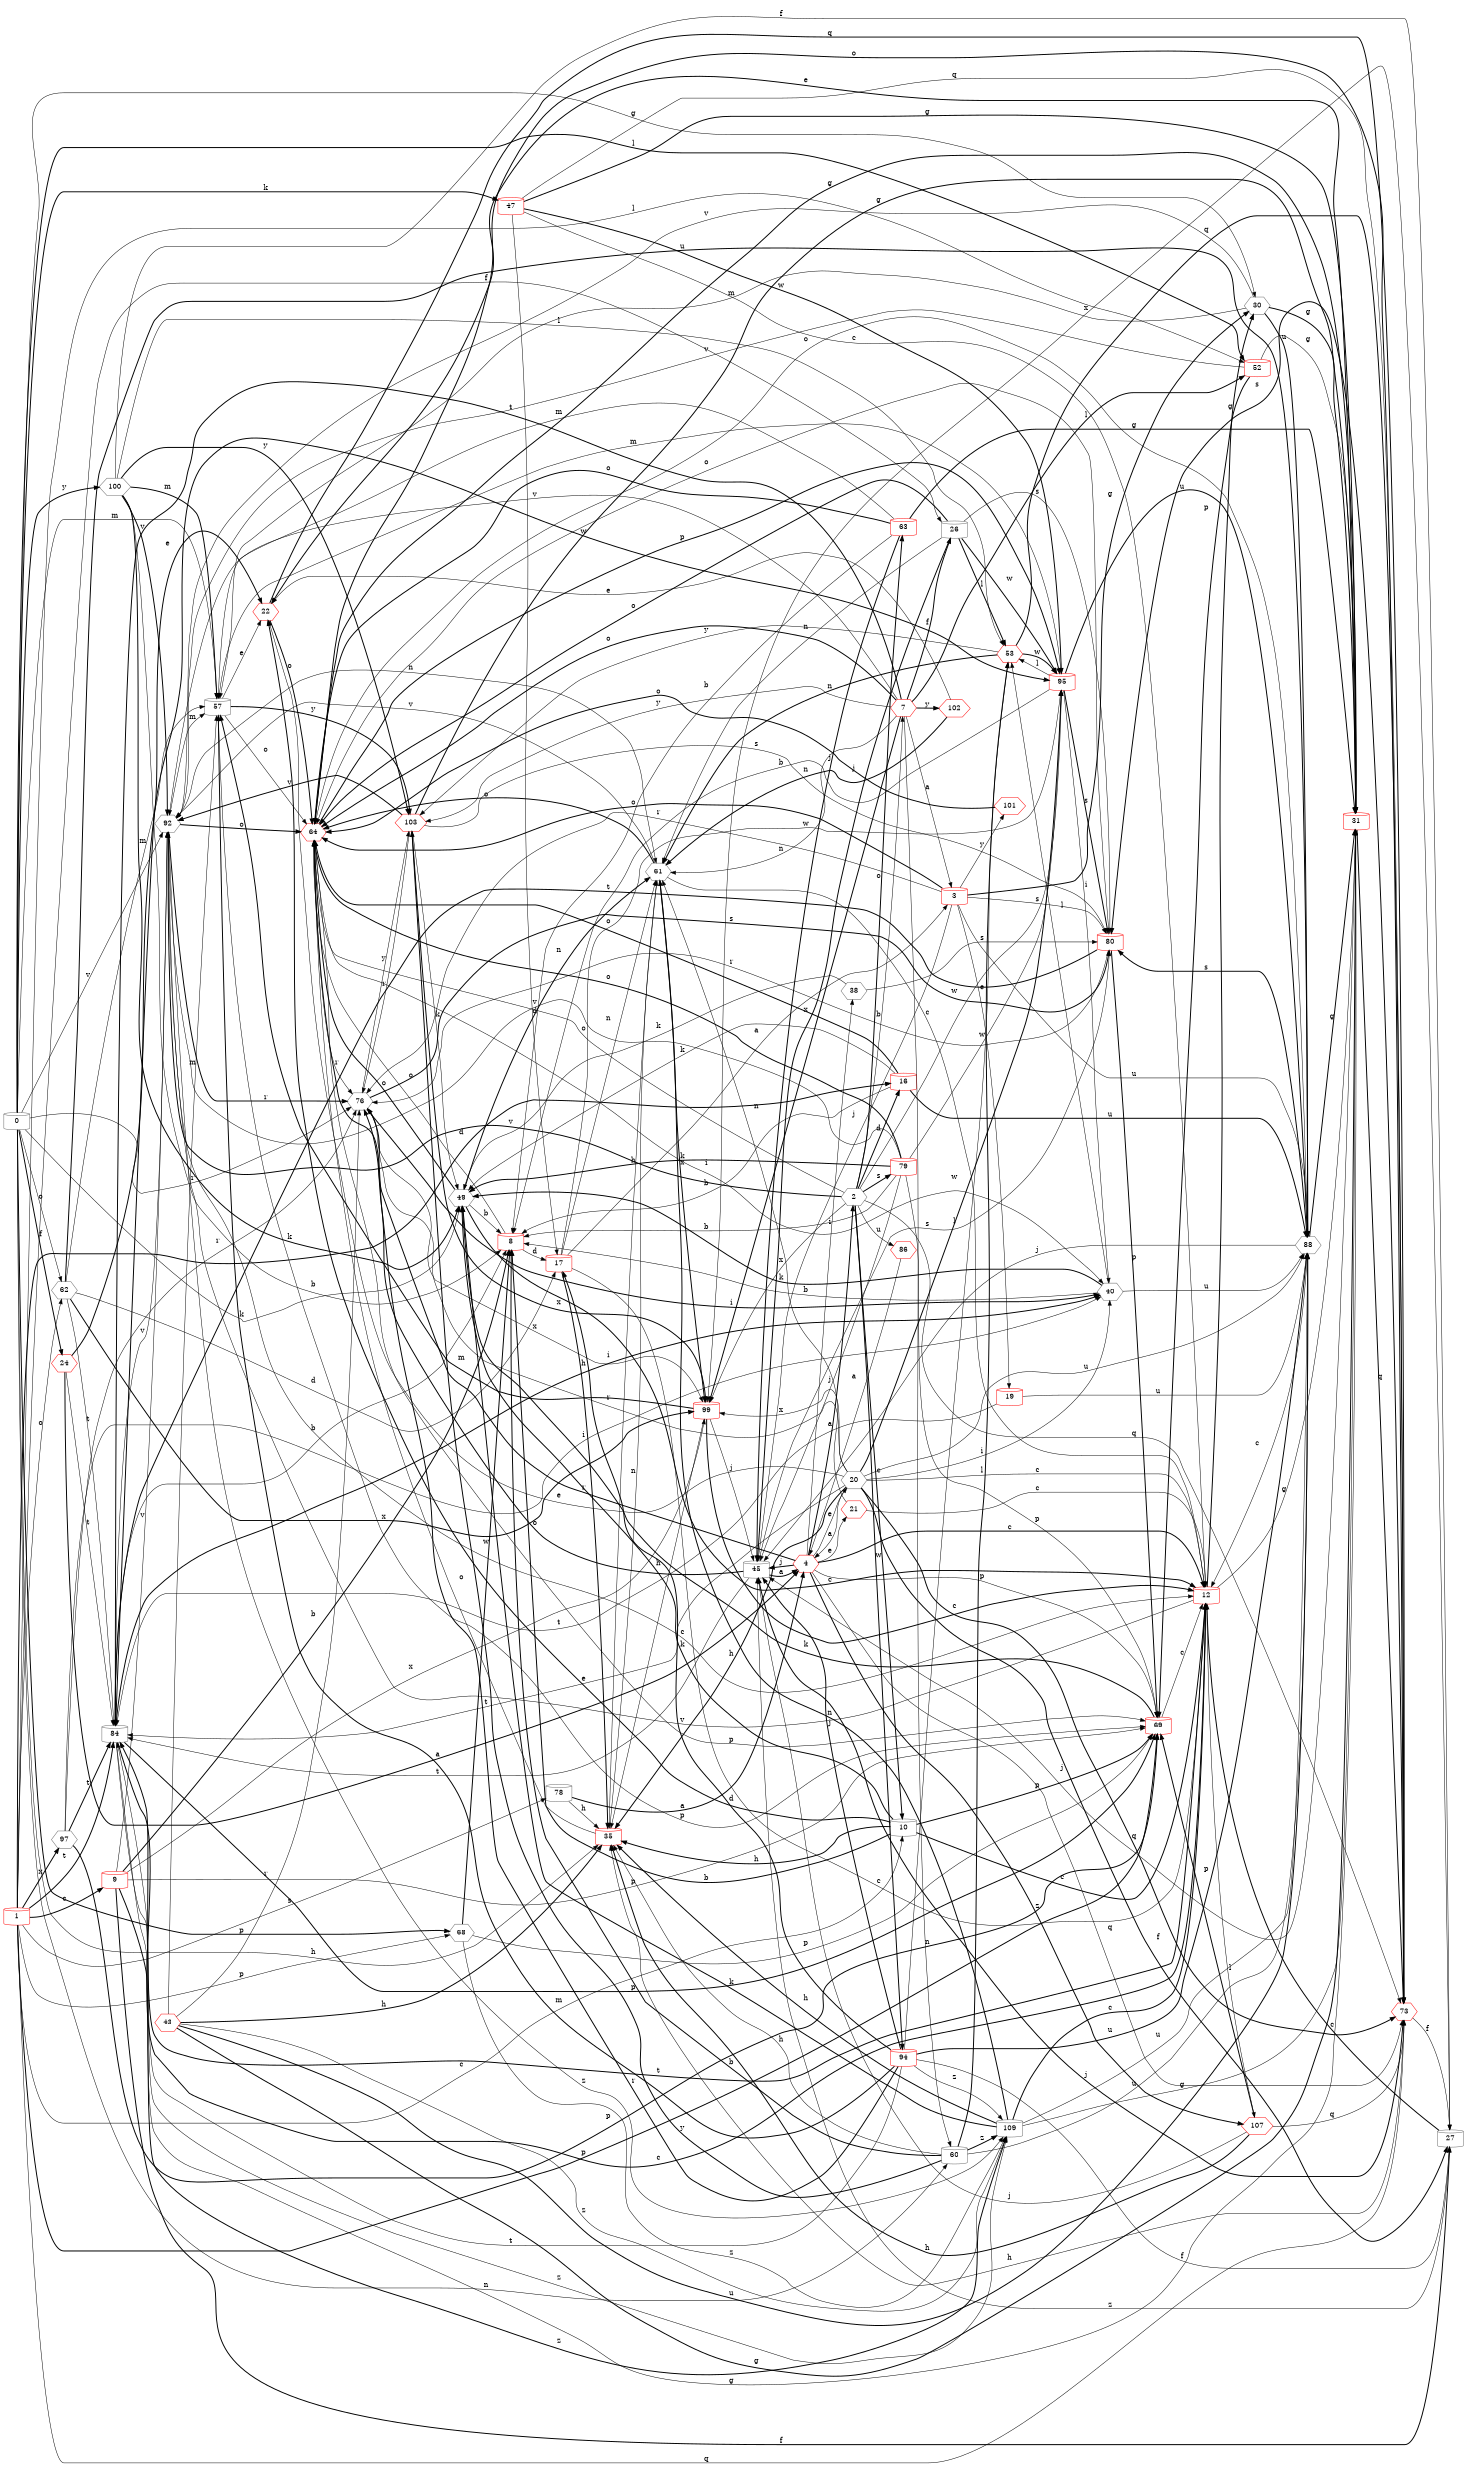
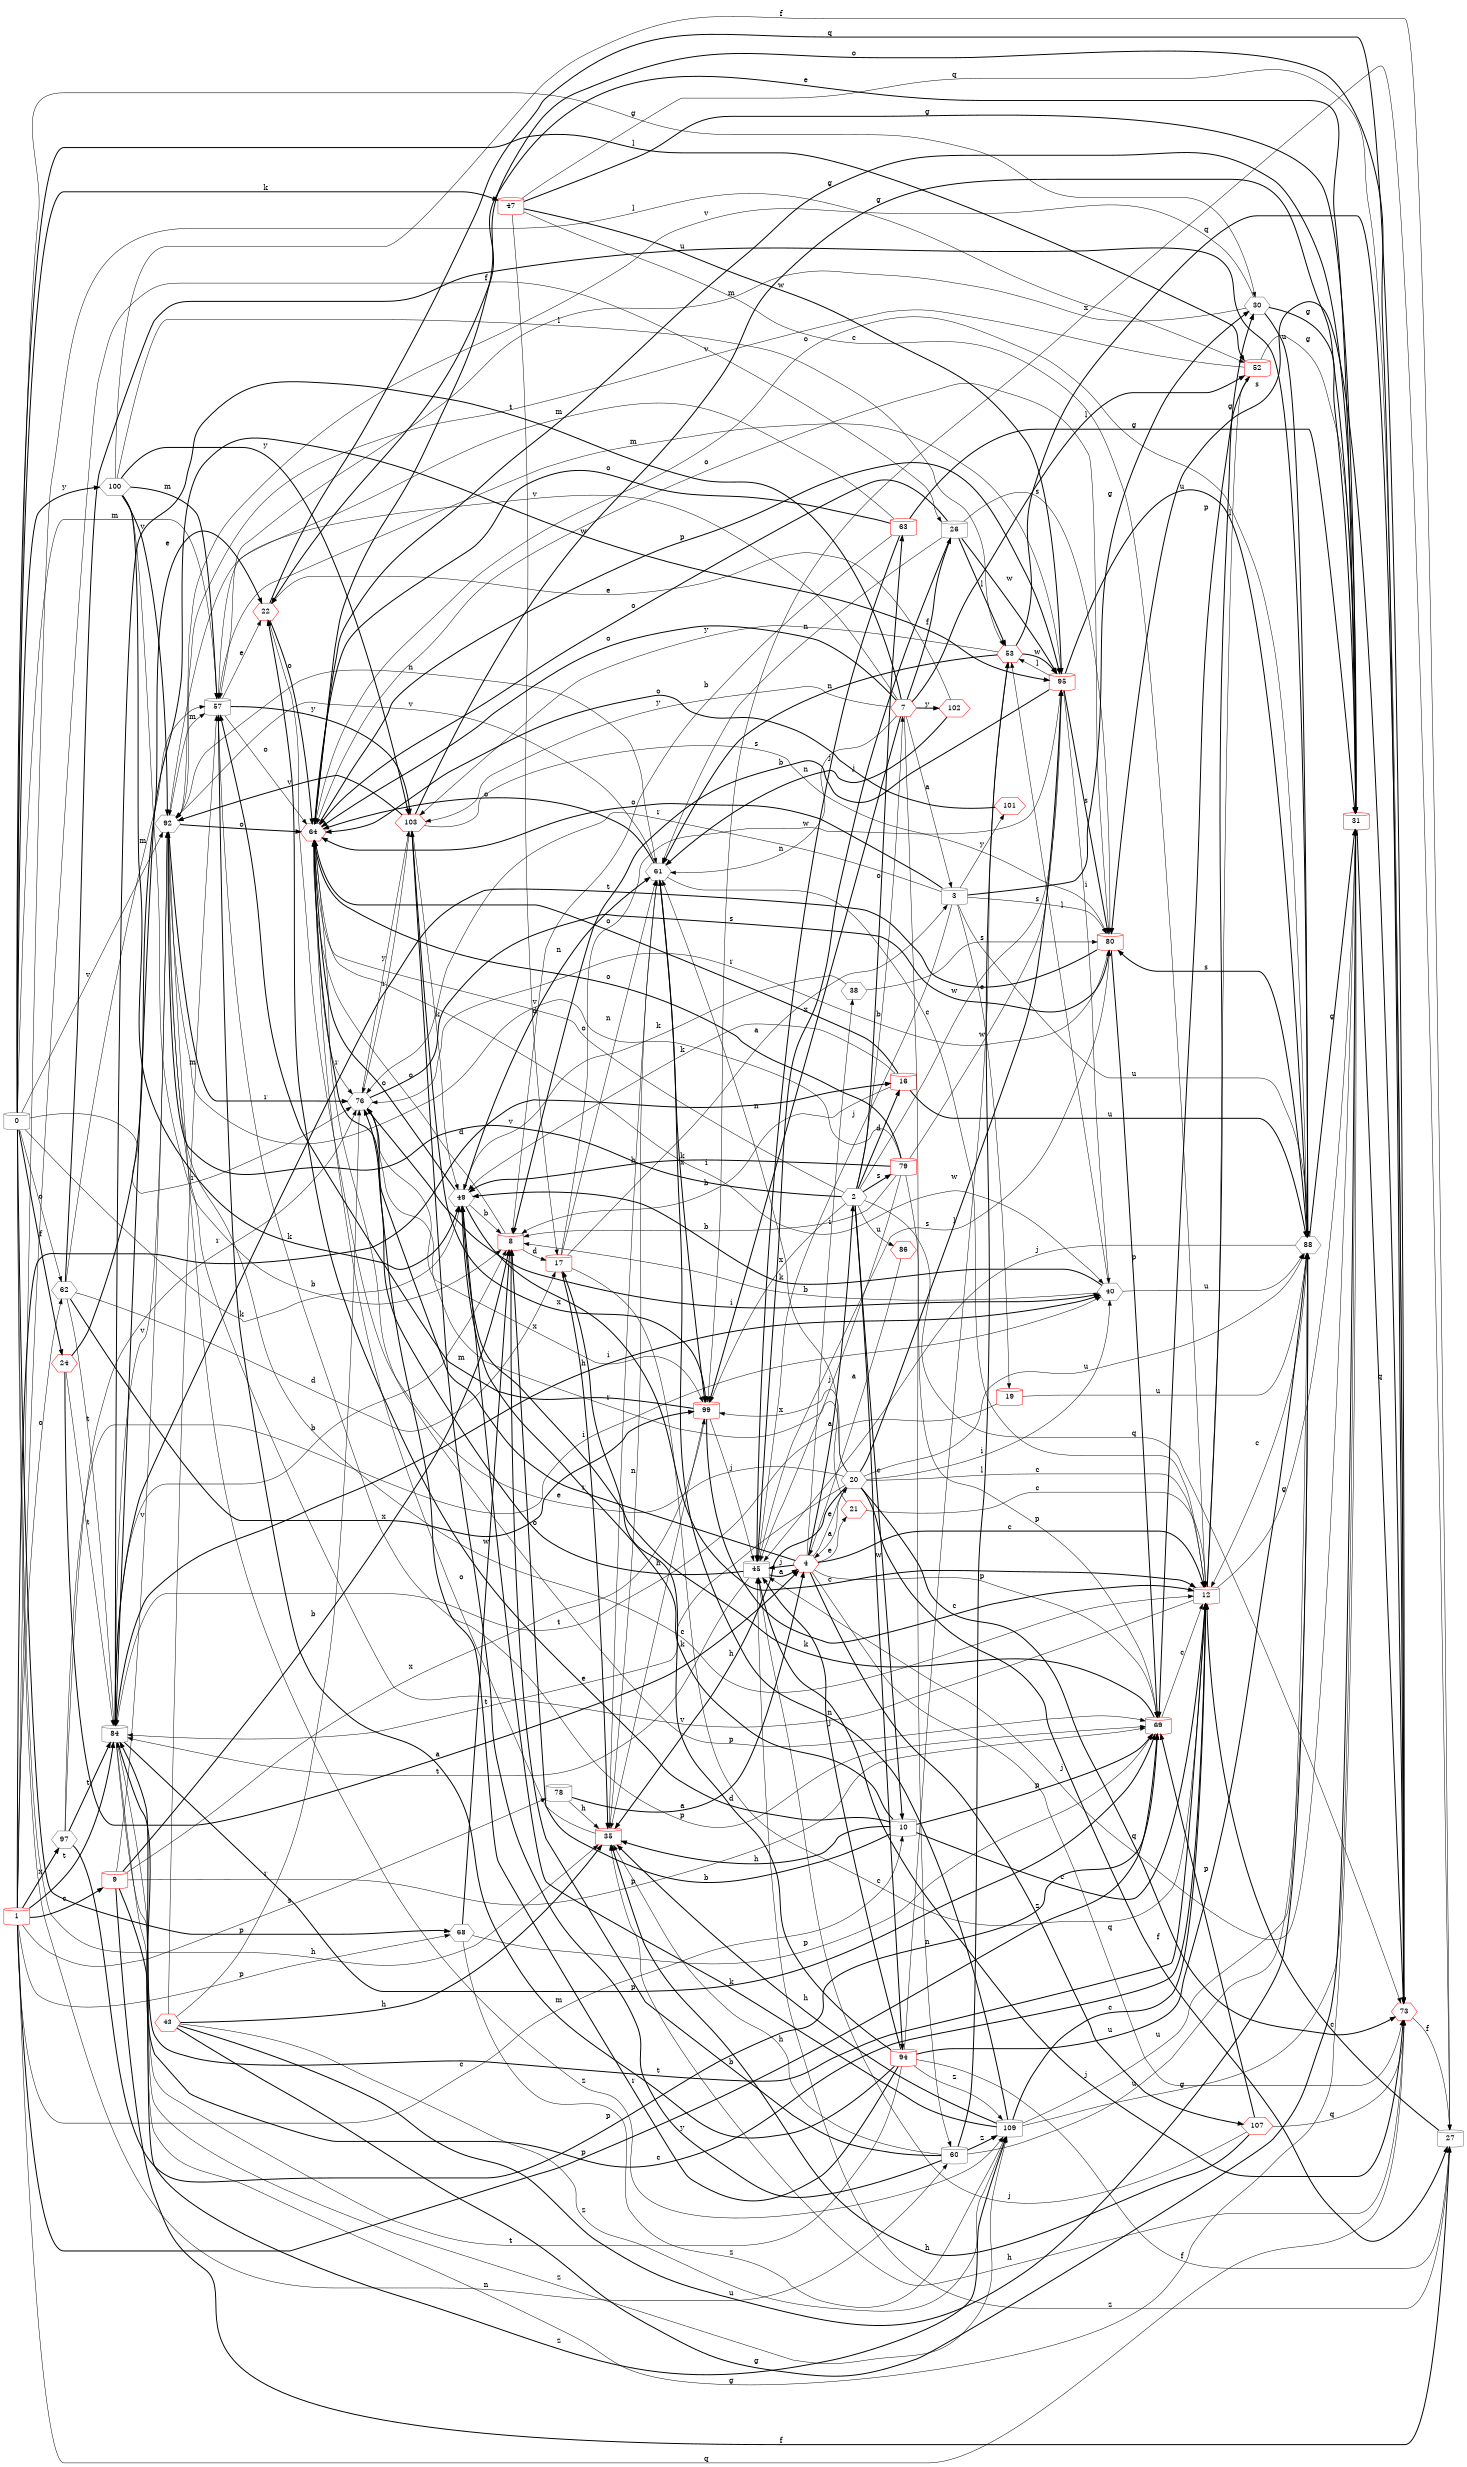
edge "95" -> "8": style solid -> bold
node "3": color red -> gray40
edge "12" -> "107": now "12" -> "52"
